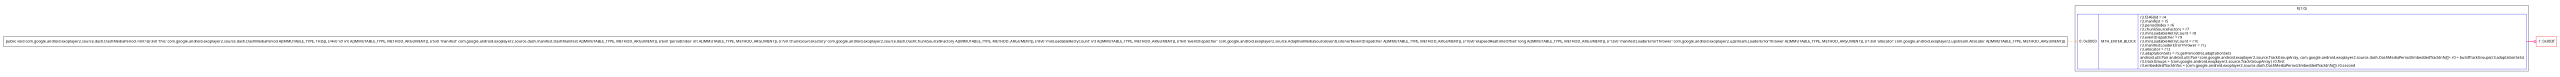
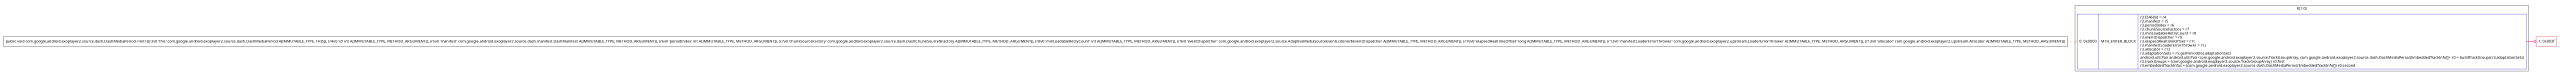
node "0: 0x0000": text "r3.minLoadableRetryCount = r10" -> "r3.elapsedRealtimeOffset = r10"
